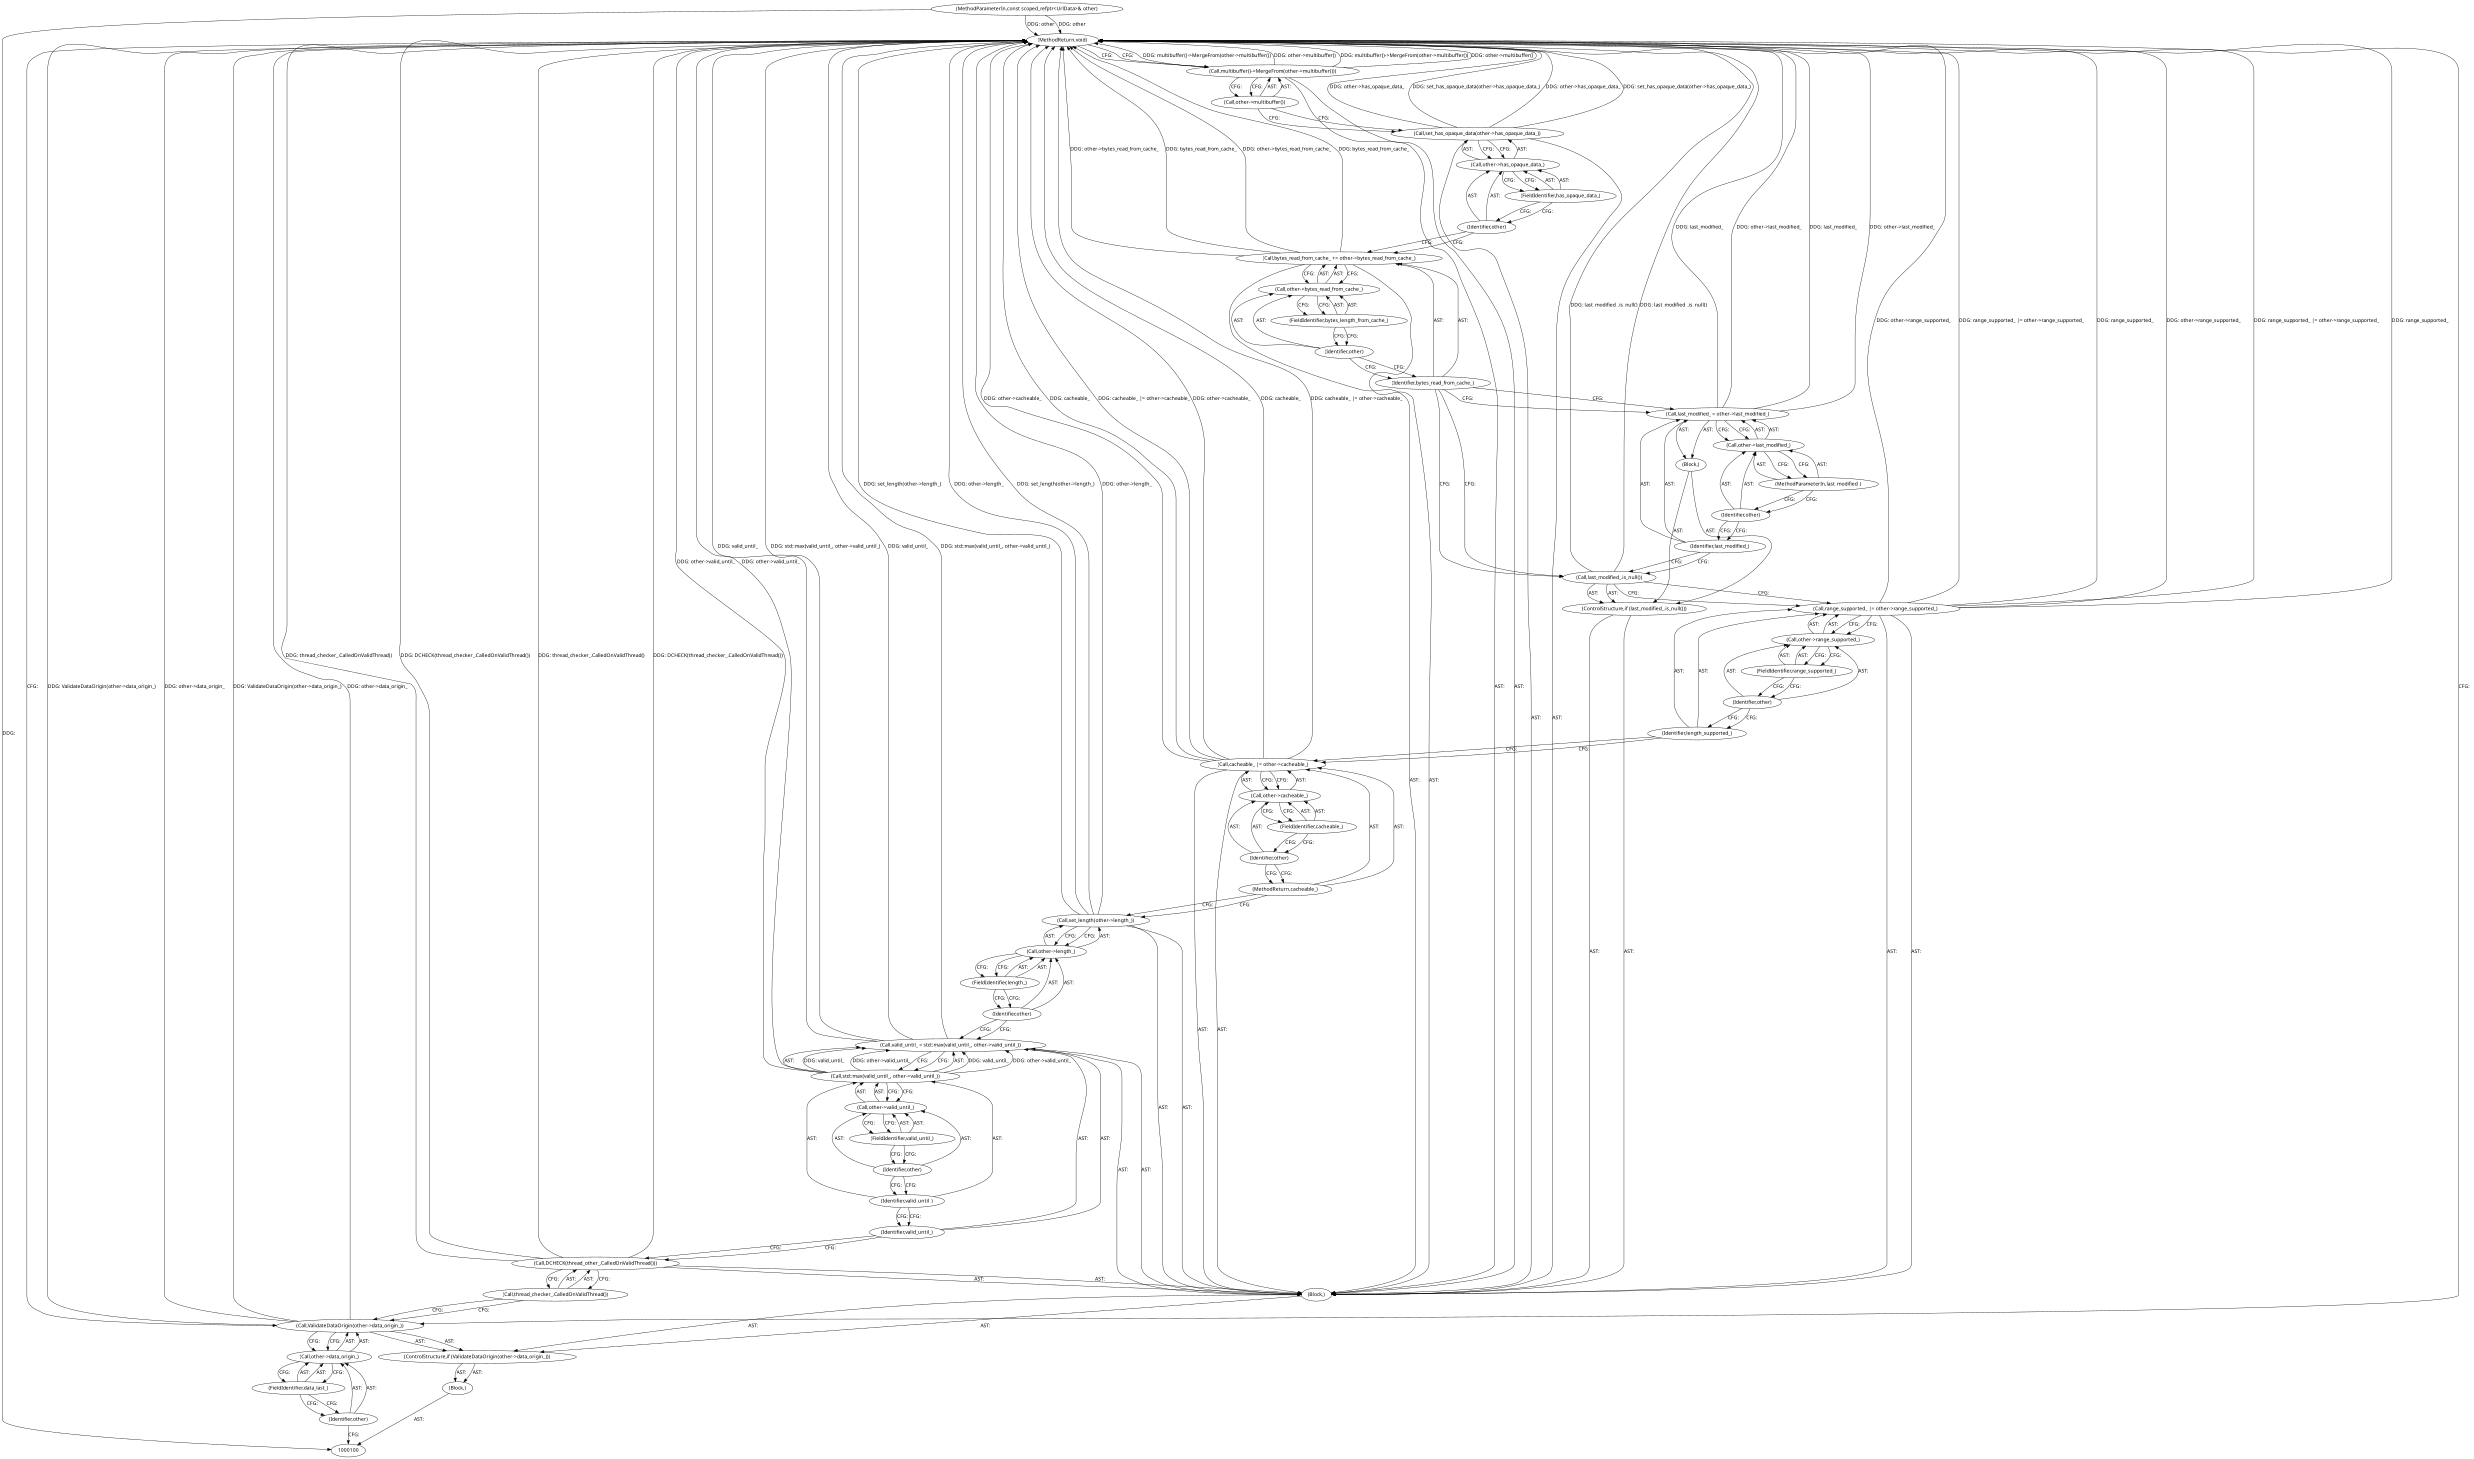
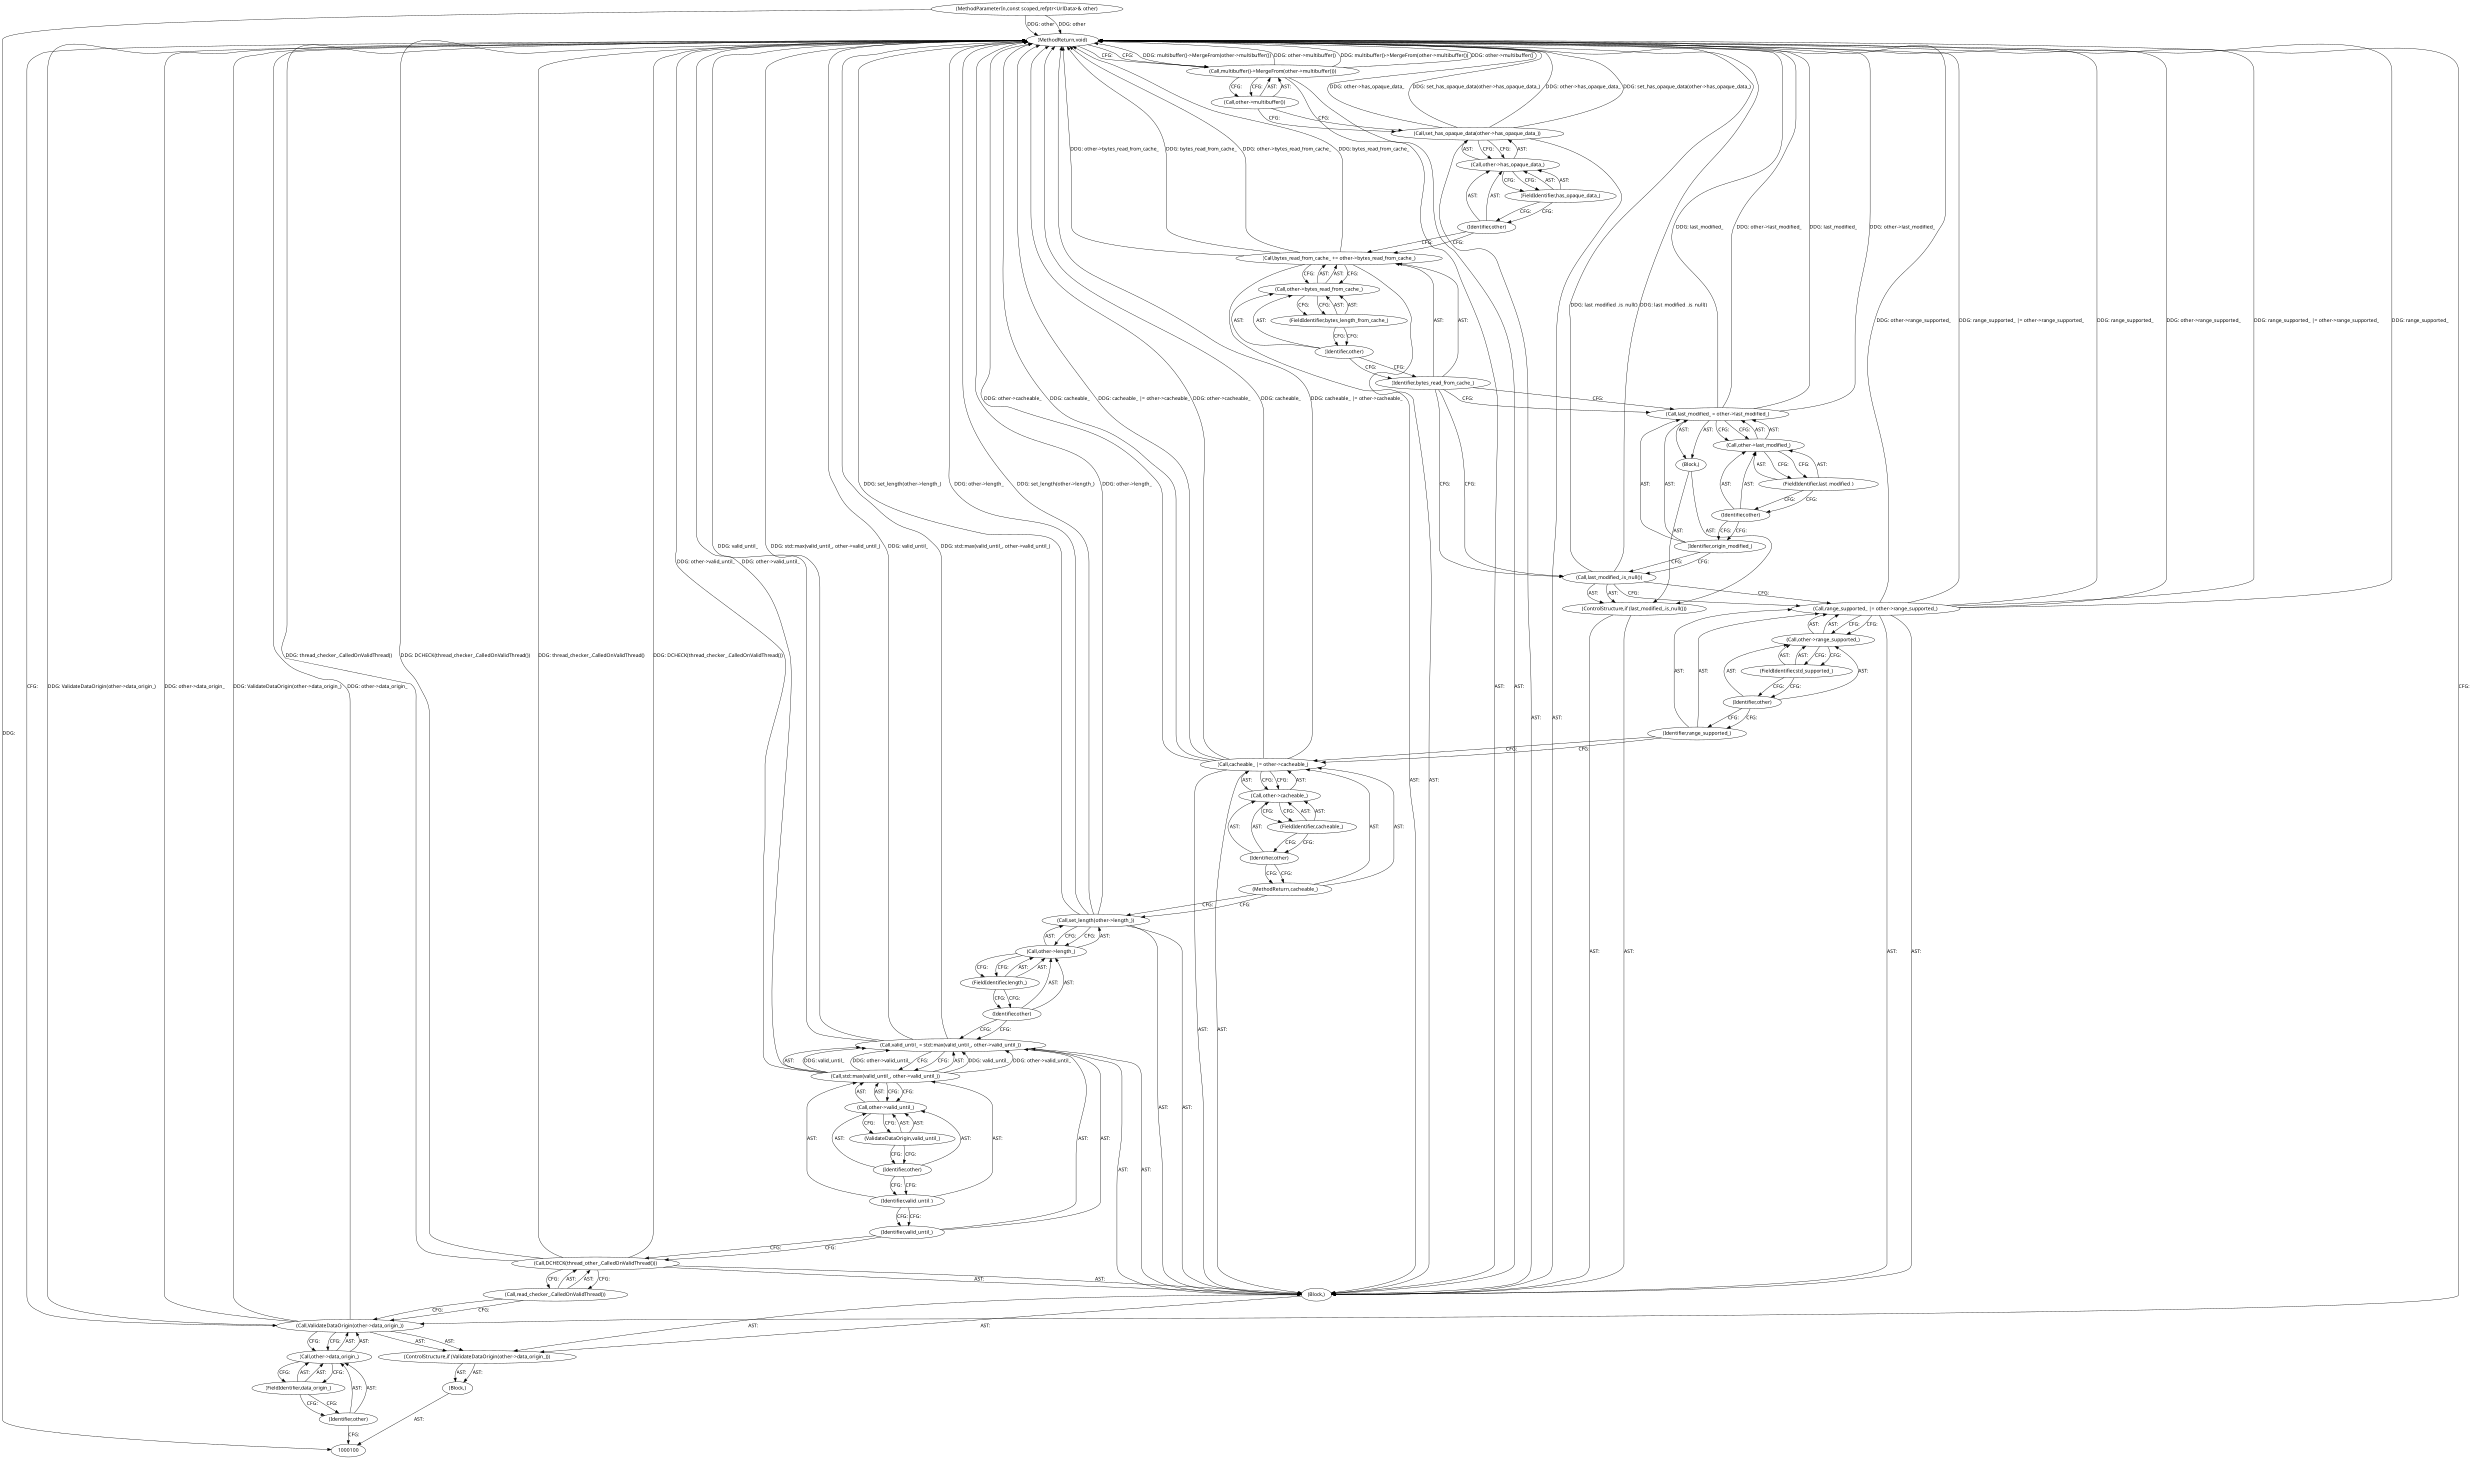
node "(MethodParameterIn,last_modified_)": label "(MethodParameterIn,last_modified_)" -> "(FieldIdentifier,last_modified_)"
node "(Identifier,last_modified_)": label "(Identifier,last_modified_)" -> "(Identifier,origin_modified_)"
node "(FieldIdentifier,range_supported_)": label "(FieldIdentifier,range_supported_)" -> "(FieldIdentifier,std_supported_)"
node "(Identifier,length_supported_)": label "(Identifier,length_supported_)" -> "(Identifier,range_supported_)"
node "(FieldIdentifier,valid_until_)": label "(FieldIdentifier,valid_until_)" -> "(ValidateDataOrigin,valid_until_)"
node "(Call,thread_checker_.CalledOnValidThread())": label "(Call,thread_checker_.CalledOnValidThread())" -> "(Call,read_checker_.CalledOnValidThread())"
node "(FieldIdentifier,data_last_)": label "(FieldIdentifier,data_last_)" -> "(FieldIdentifier,data_origin_)"
